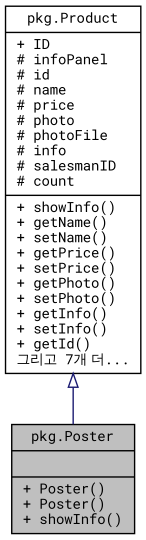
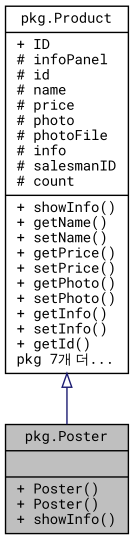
node "pkg.Product": text "그리고 7개 더..." -> "pkg 7개 더..."
